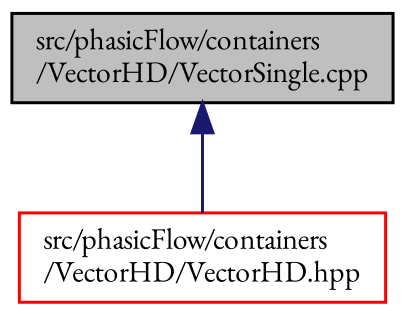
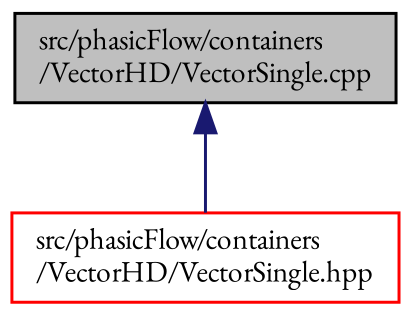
node "src/phasicFlow/containers /VectorHD/VectorHD.hpp": label "src/phasicFlow/containers /VectorHD/VectorHD.hpp" -> "src/phasicFlow/containers /VectorHD/VectorSingle.hpp"
